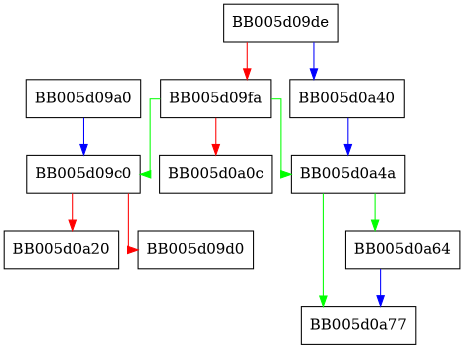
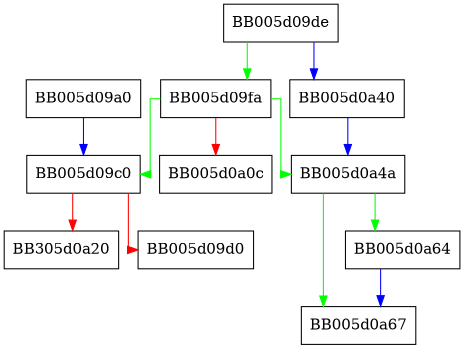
edge "BB005d09de" -> "BB005d09fa": color red -> green
node "BB005d0a20": label "BB005d0a20" -> "BB305d0a20"
node "BB005d0a77": label "BB005d0a77" -> "BB005d0a67"
